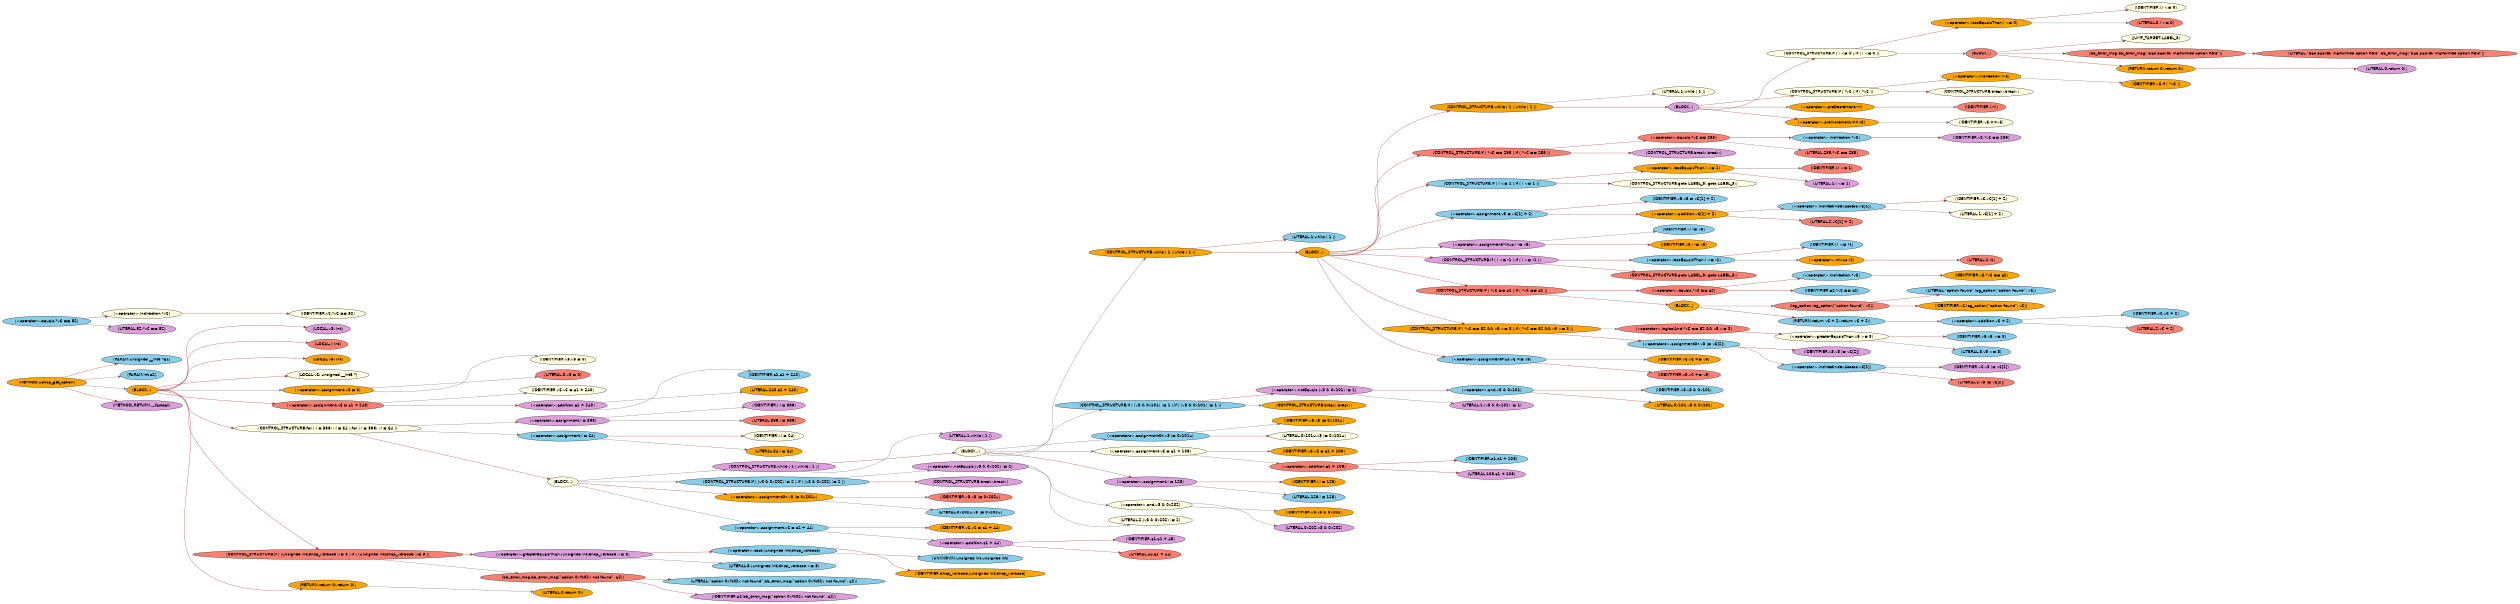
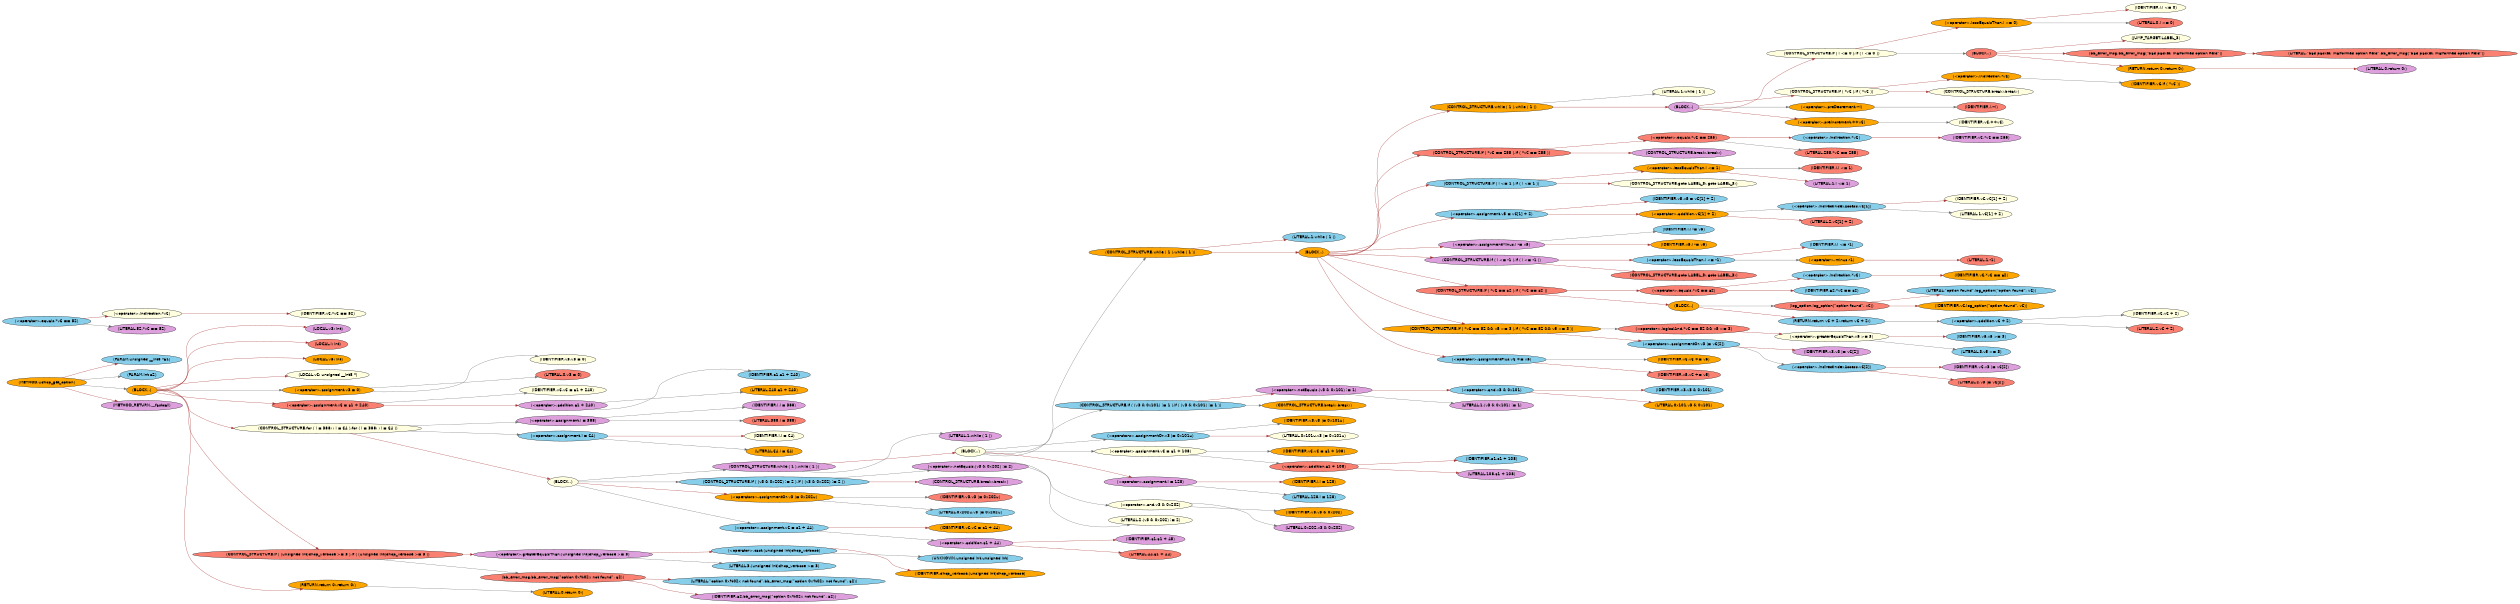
node "(IDENTIFIER,v6,v6 + 2)": fillcolor skyblue -> lightyellow
